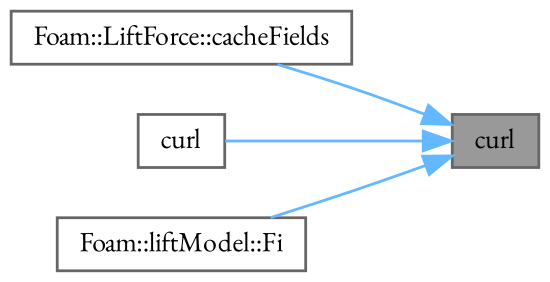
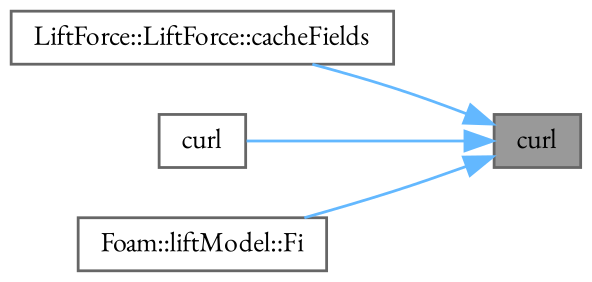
node "Foam::LiftForce::cacheFields": label "Foam::LiftForce::cacheFields" -> "LiftForce::LiftForce::cacheFields"
